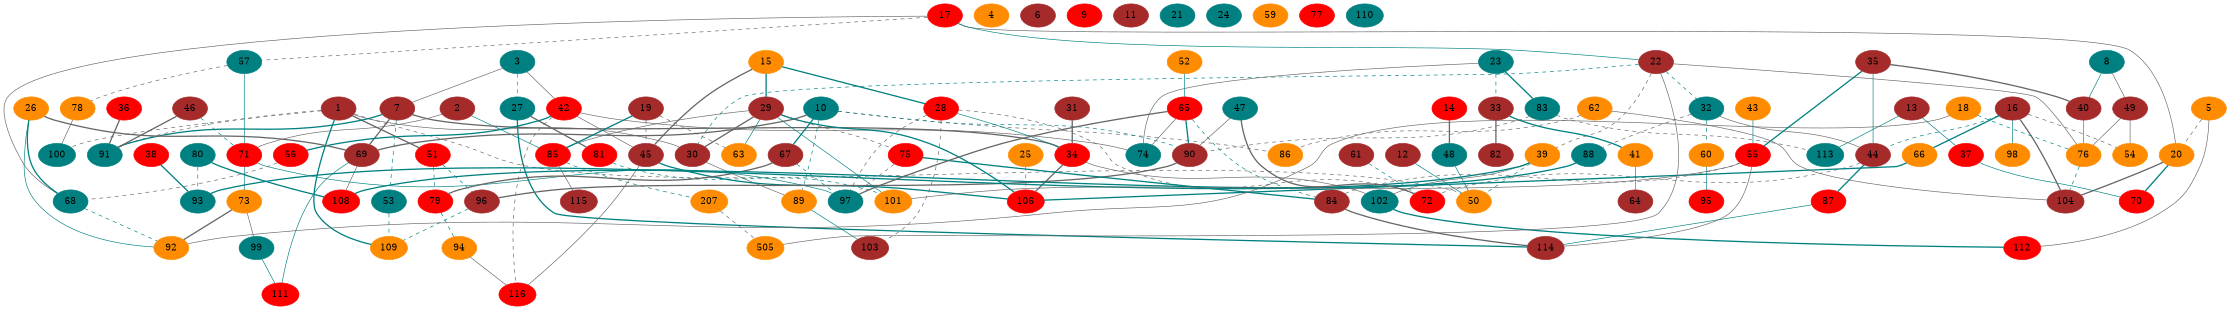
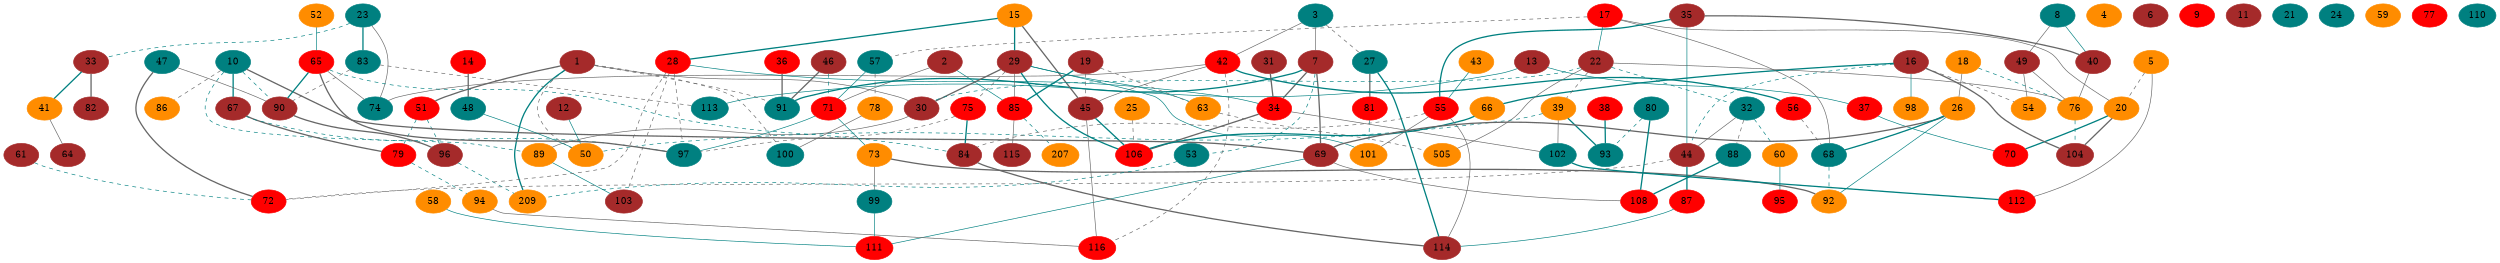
node "62": removed
node "58": added
edge "18" -- "92": now "18" -- "26"
edge "207" -- "505": now "63" -- "505"
node "109": label "109" -> "209"
